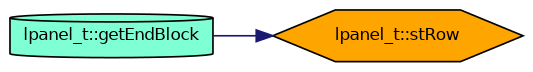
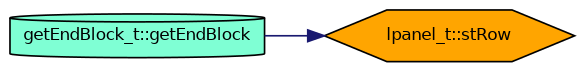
node "lpanel_t::getEndBlock": label "lpanel_t::getEndBlock" -> "getEndBlock_t::getEndBlock"
